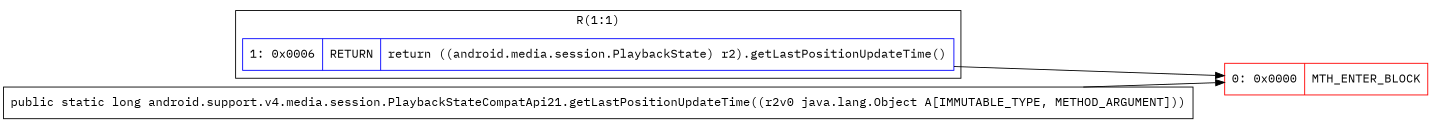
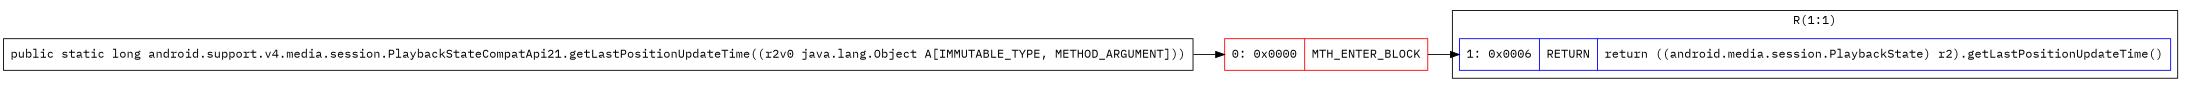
edge "1: 0x0006" -> "0: 0x0000": reversed
